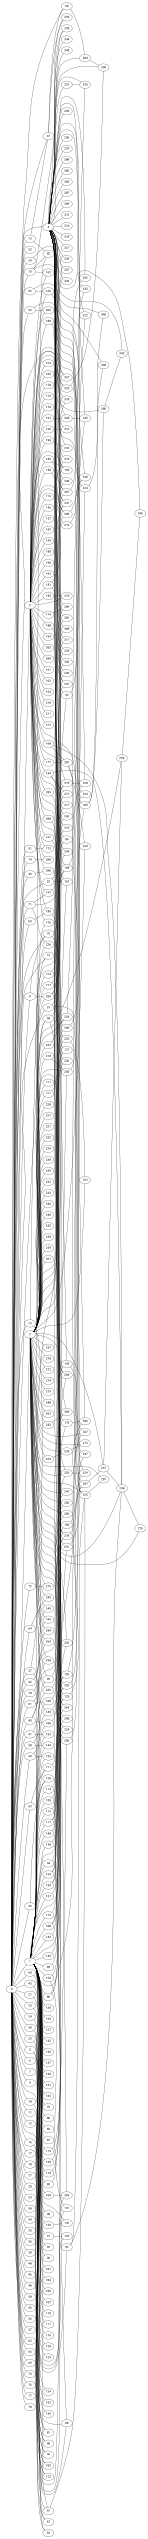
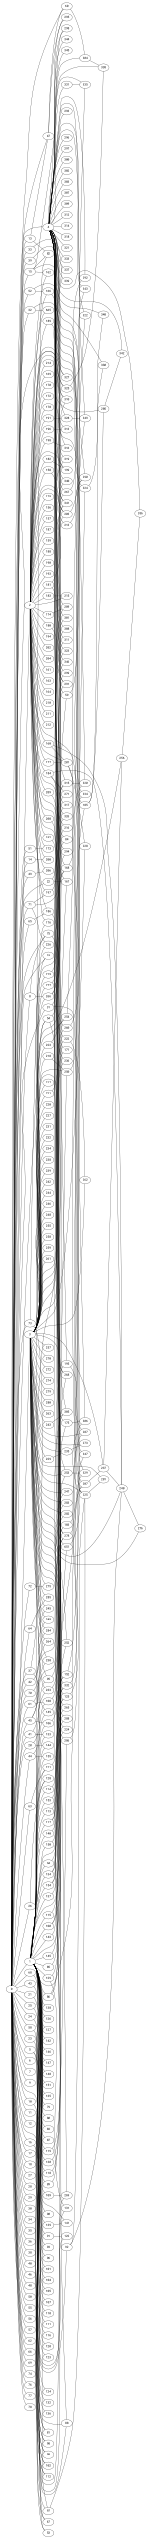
edge "33" -- "310": added
edge "182" -- "267": removed
edge "52" -- "0": added
